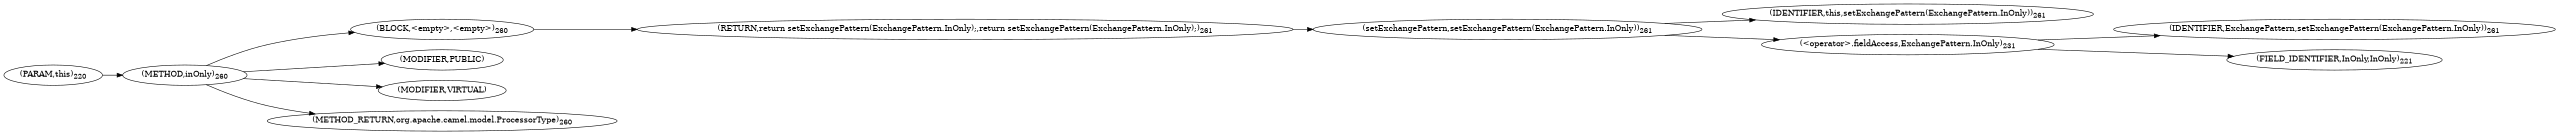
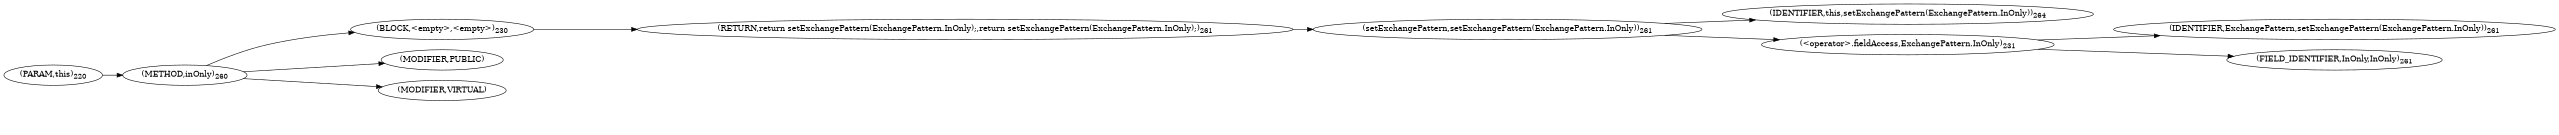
node "(IDENTIFIER,this,setExchangePattern(ExchangePattern.InOnly))": text "261" -> "264"
node "(BLOCK,<empty>,<empty>)": text "260" -> "230"
node "(FIELD_IDENTIFIER,InOnly,InOnly)": text "221" -> "261"
node "(METHOD_RETURN,org.apache.camel.model.ProcessorType)": removed
